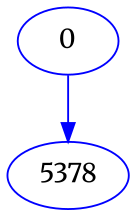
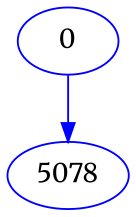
node "5378": label "5378" -> "5078"
